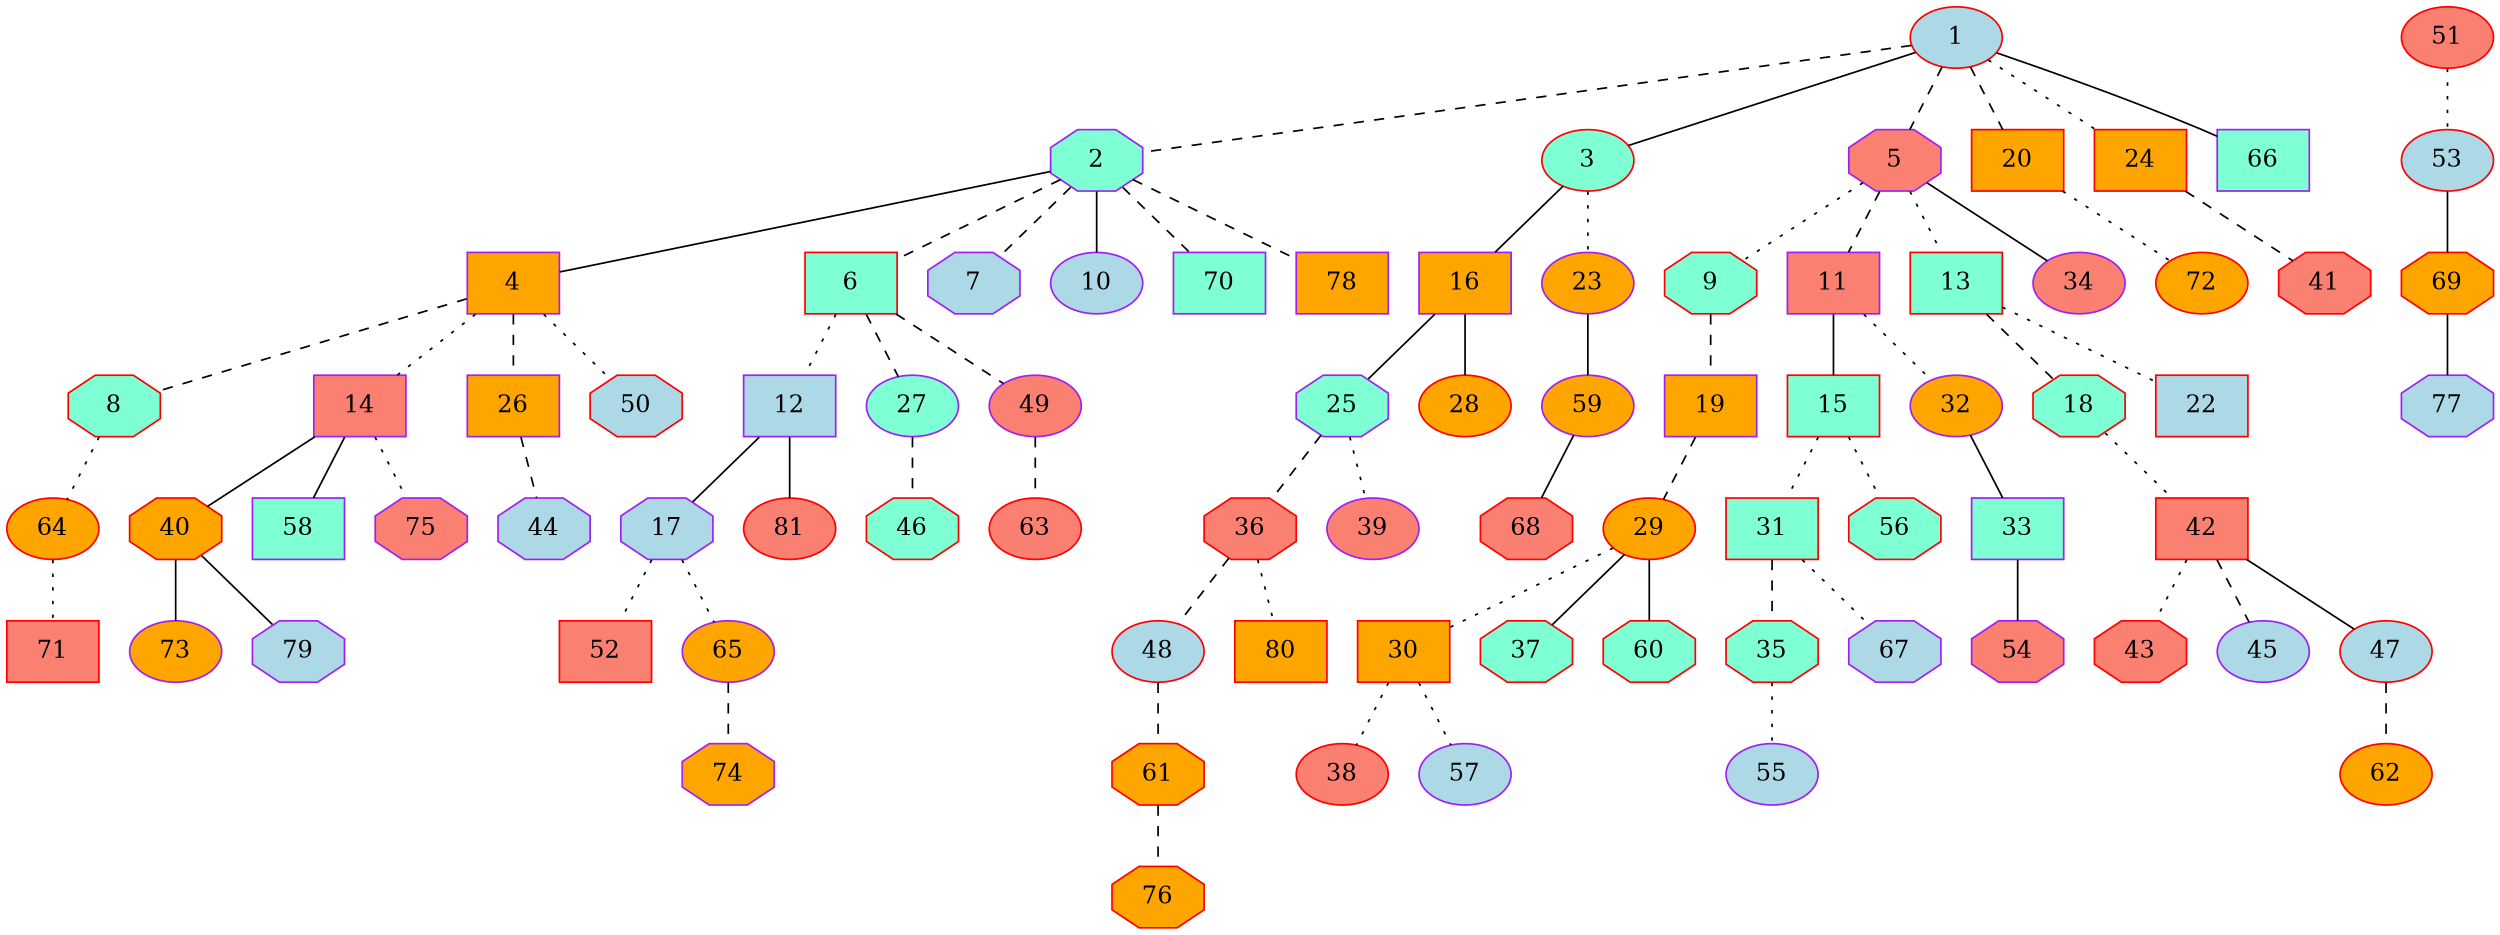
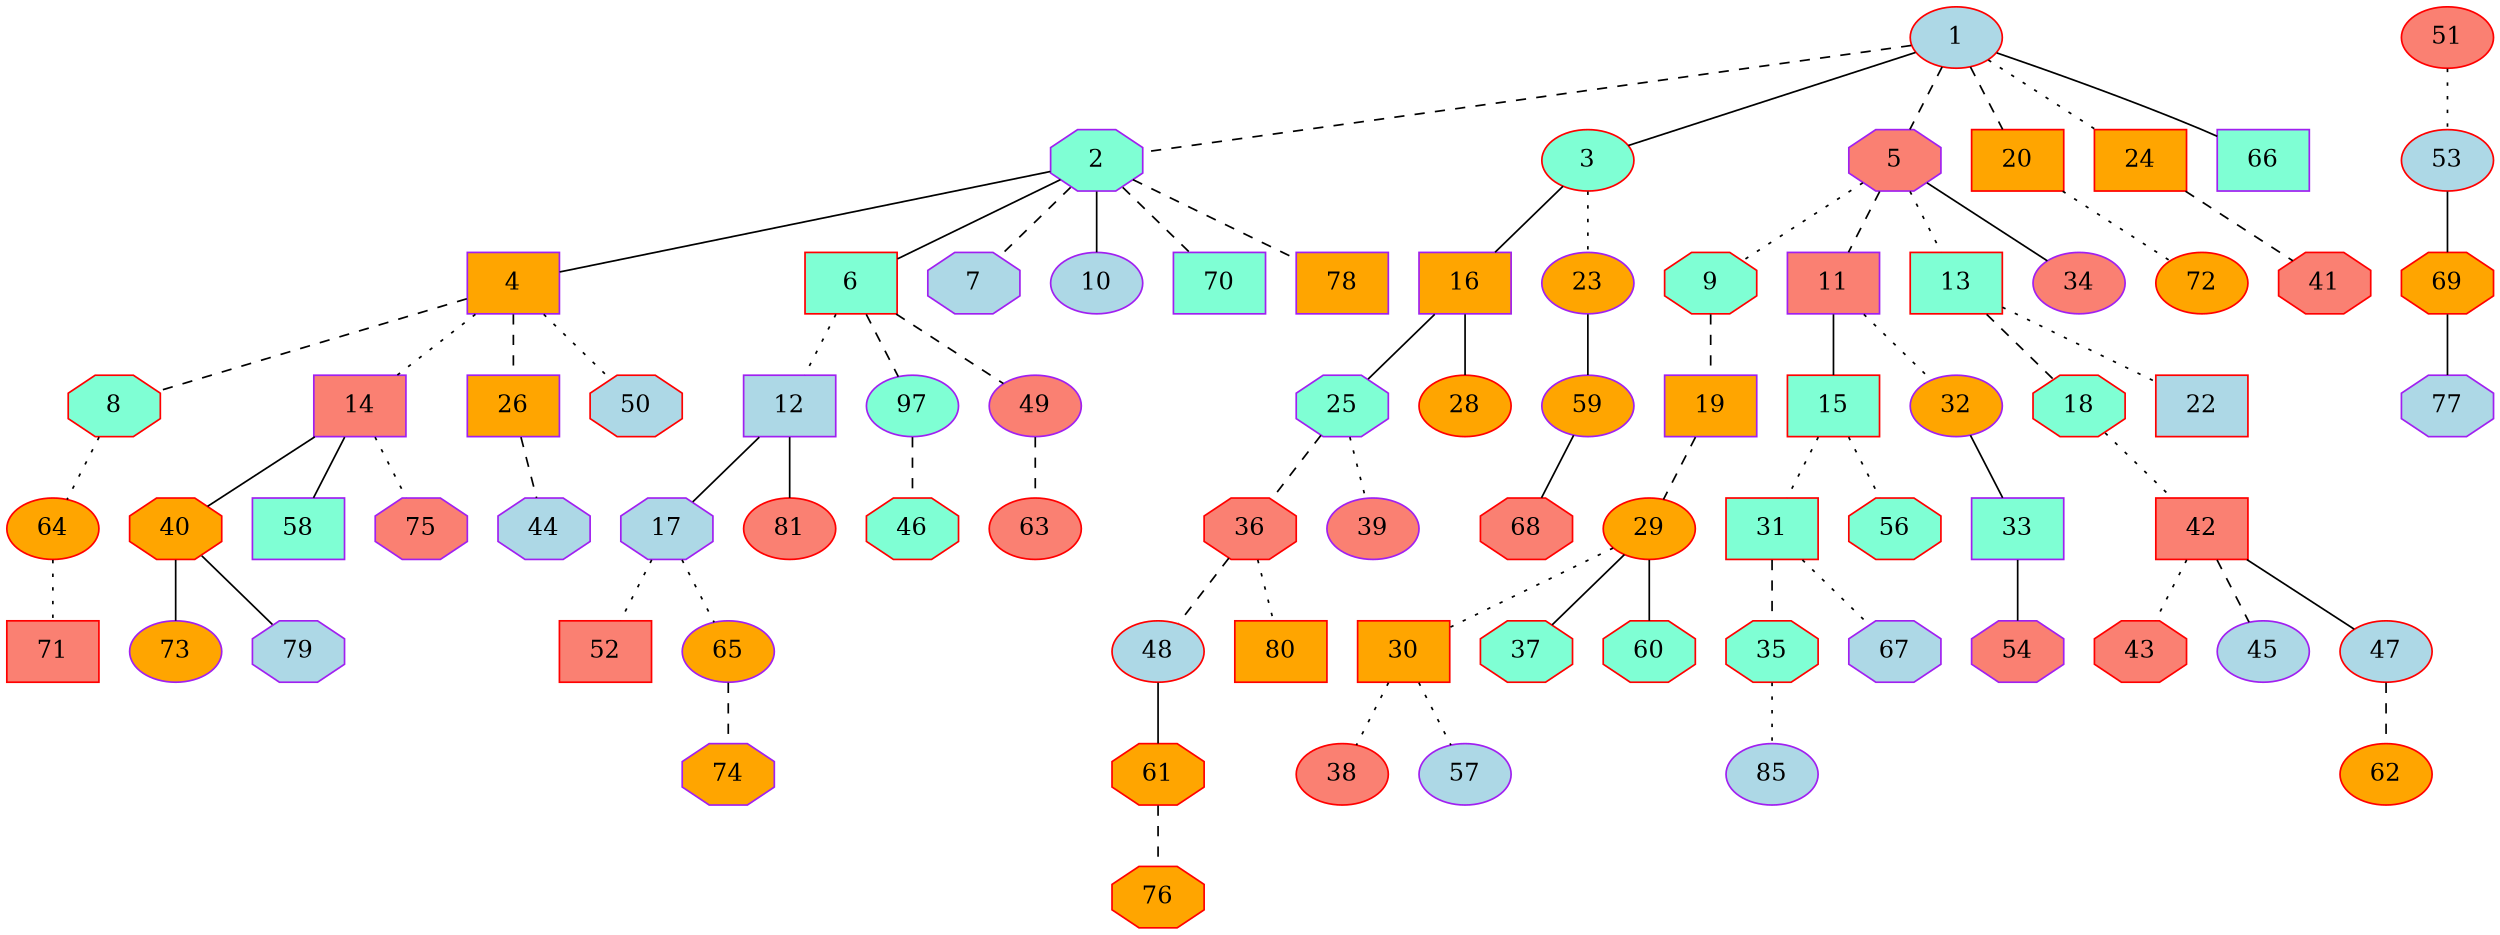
edge "2" -- "6": style dashed -> solid
node "27": label "27" -> "97"
edge "48" -- "61": style dashed -> solid
node "55": label "55" -> "85"
